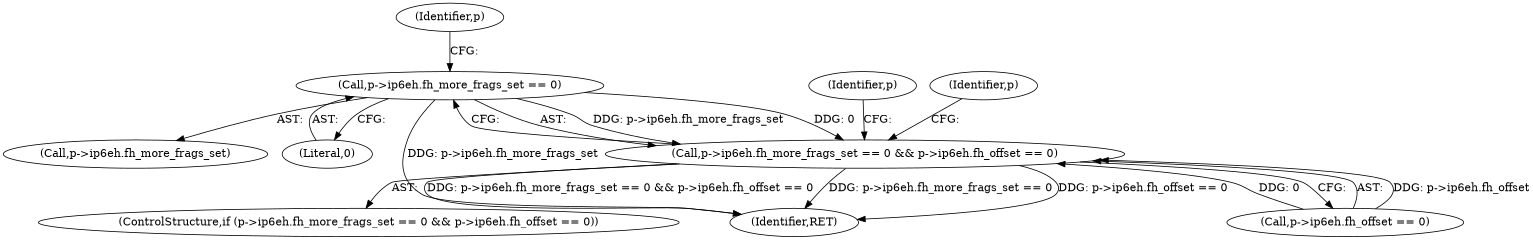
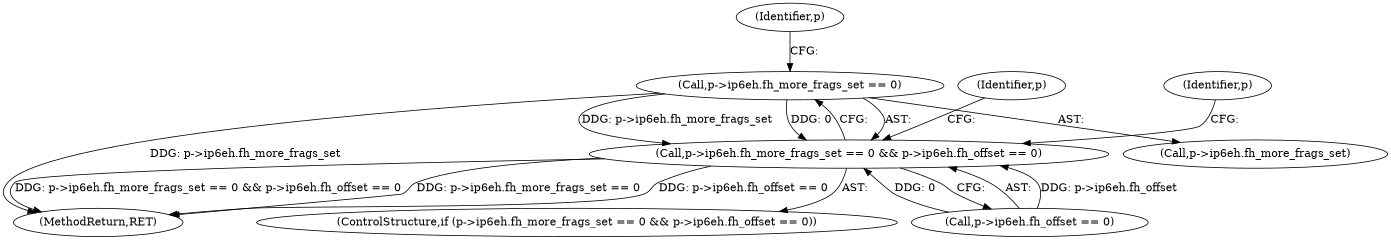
node "(Literal,0)": removed
node "(Identifier,RET)": label "(Identifier,RET)" -> "(MethodReturn,RET)"
